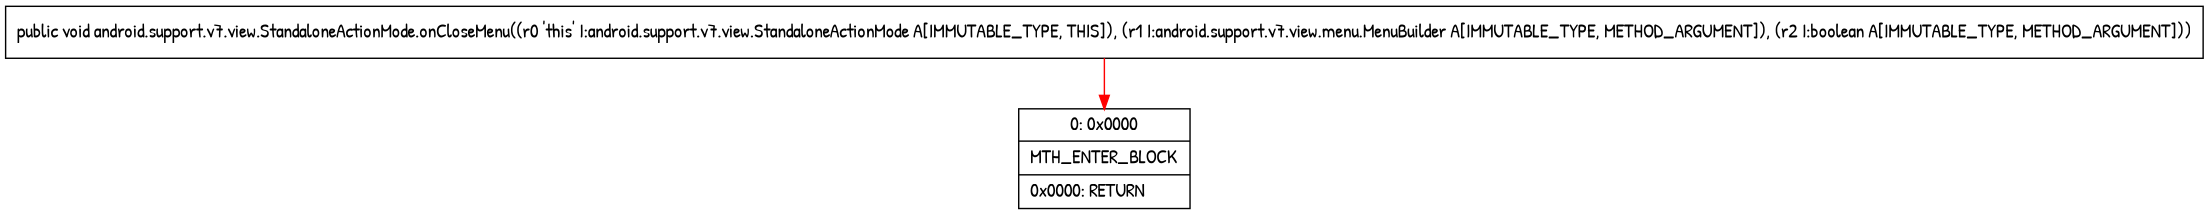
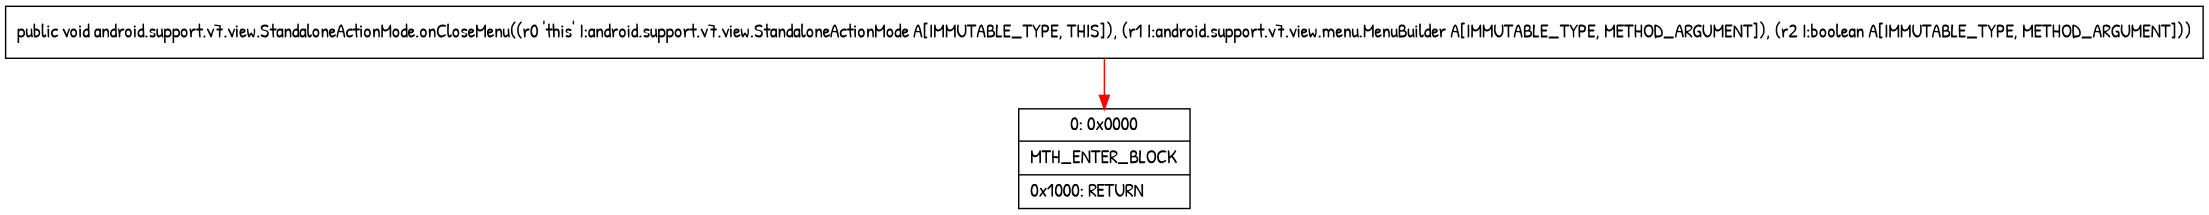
node "0: 0x0000": text "0x0000: RETURN" -> "0x1000: RETURN"
